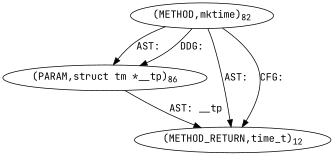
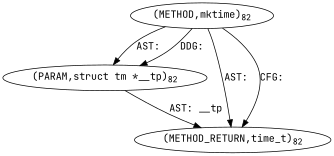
node "(PARAM,struct tm *__tp)": text "86" -> "82"
node "(METHOD_RETURN,time_t)": text "12" -> "82"
